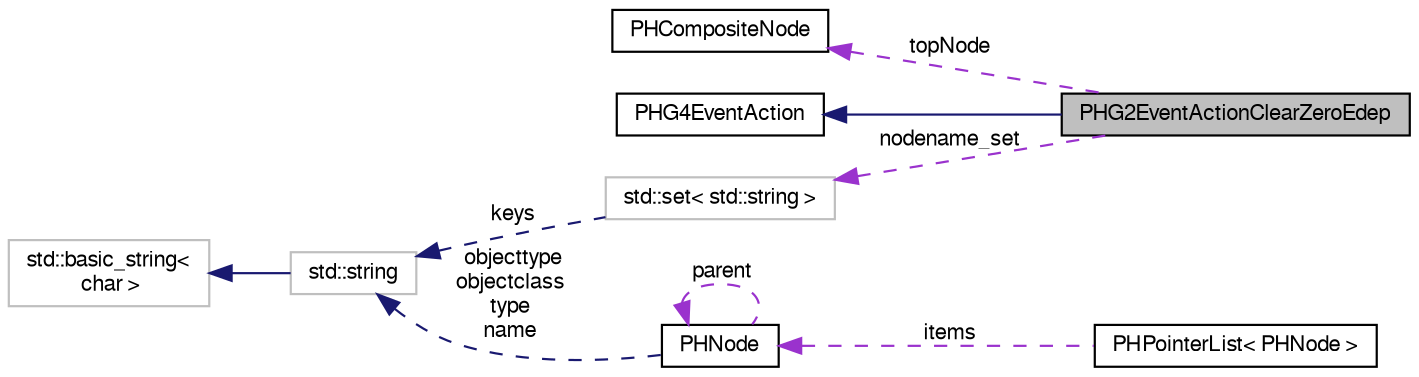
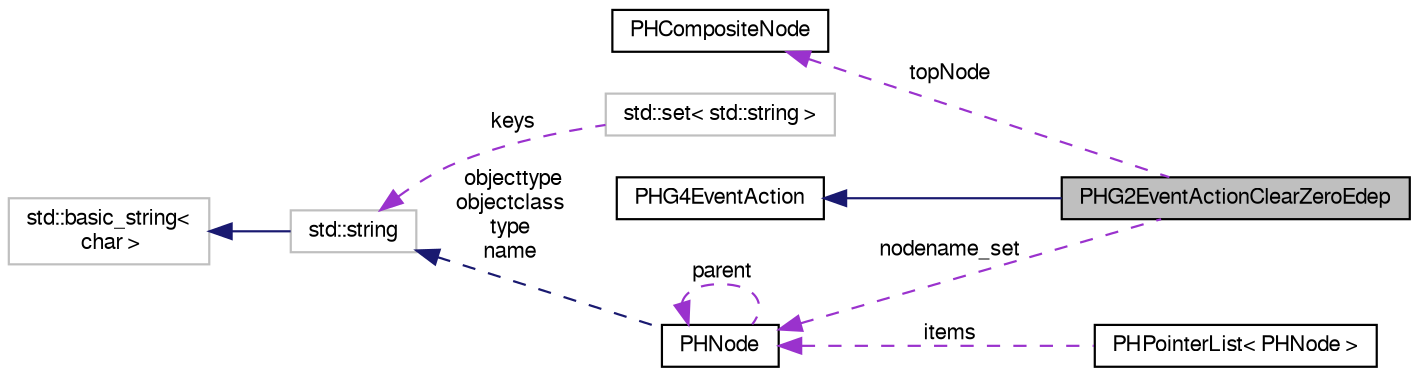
edge "PHG2EventActionClearZeroEdep" -> "std::set< std::string >": now "PHG2EventActionClearZeroEdep" -> "PHNode"
edge "std::set< std::string >" -> "std::string": color midnightblue -> darkorchid3
